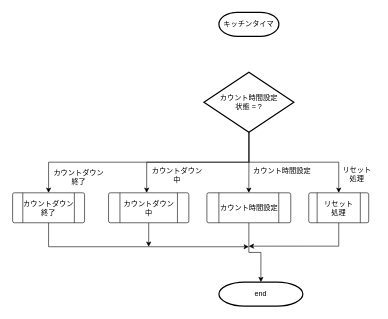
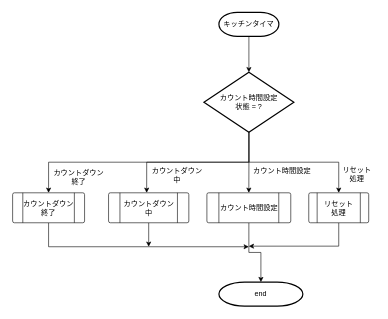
edge "キッチンタイマ" -> "カウント時間設定 状態 = ?": added
